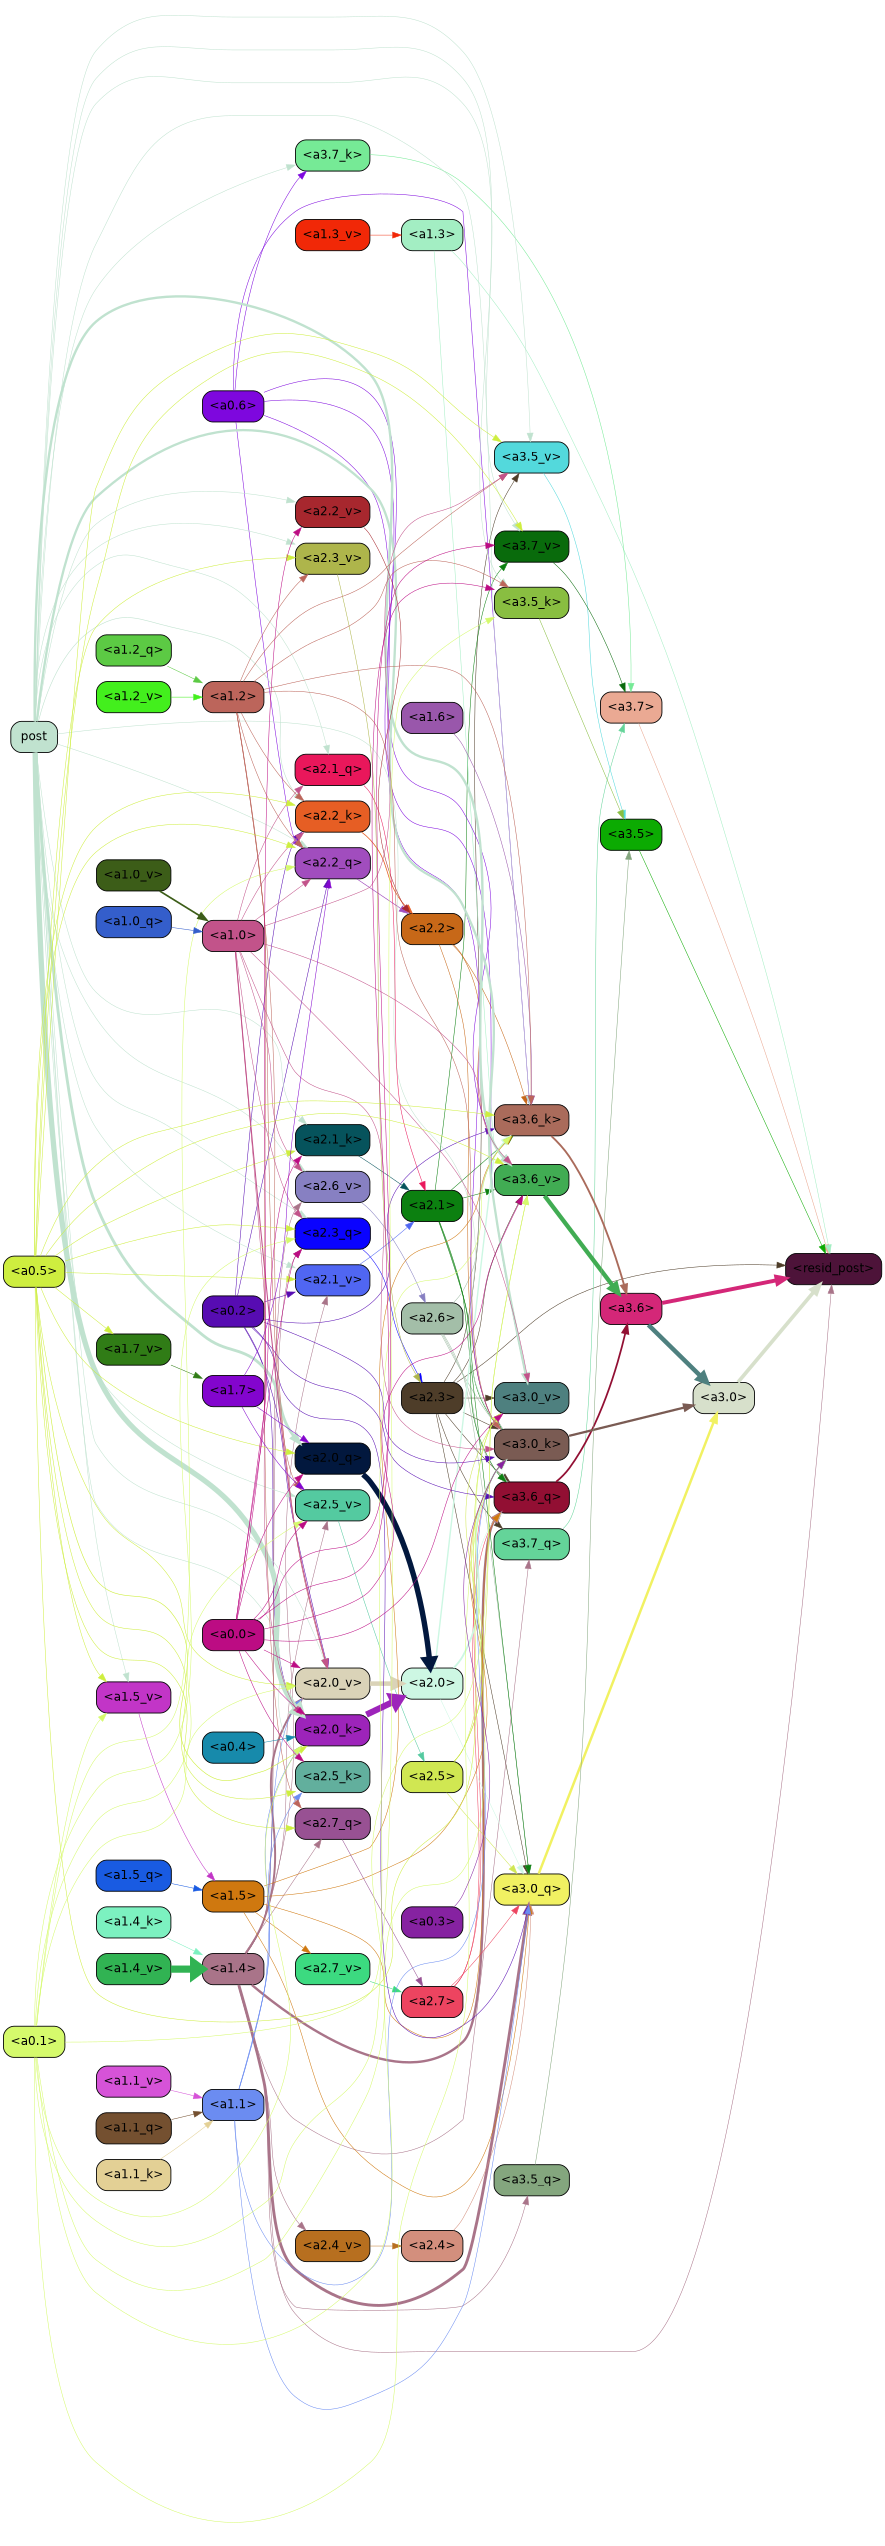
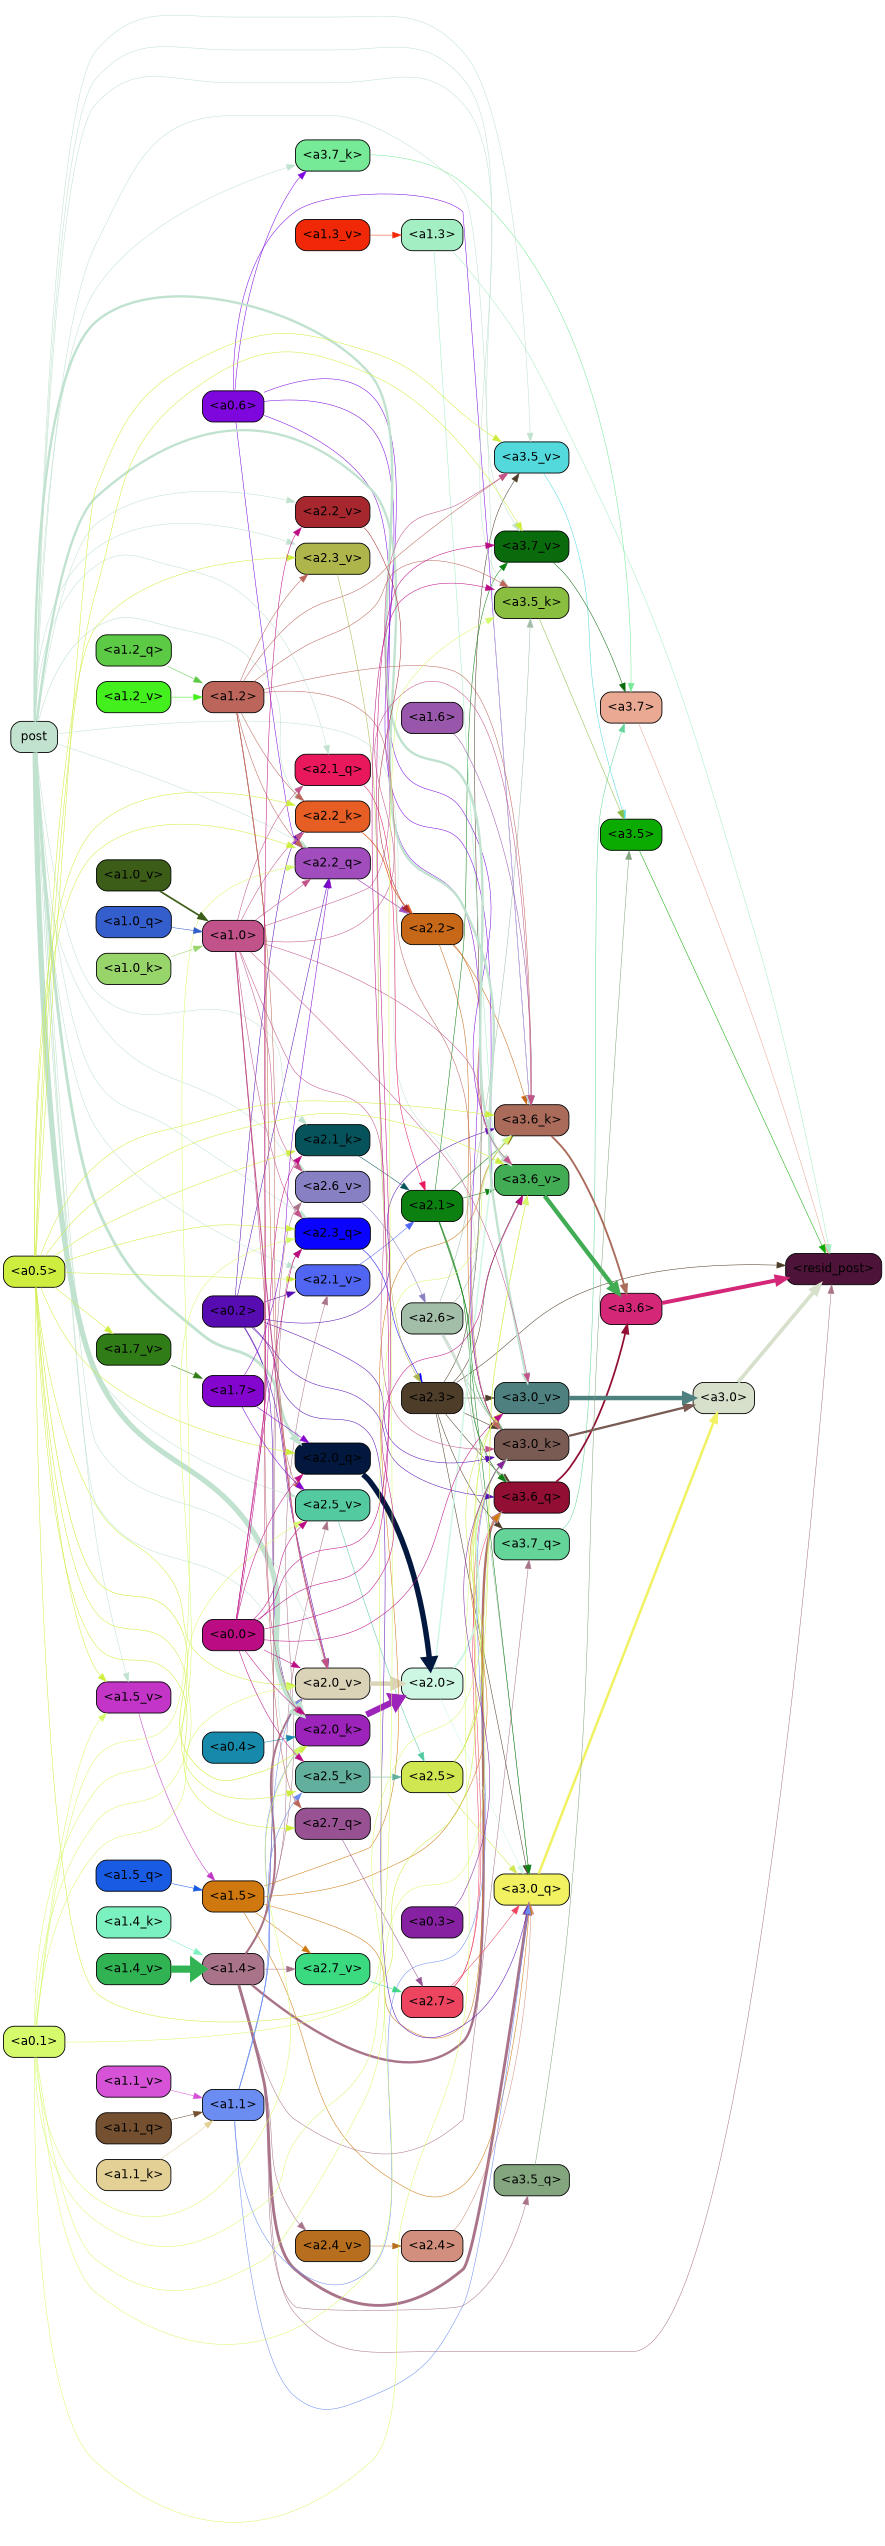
edge "<a1.0>" -> "<a3.6_k>": added
edge "<a2.6>" -> "<a3.5_k>": added
node "<a1.0_k>": added
edge "<a3.6>" -> "<a3.0>": now "<a3.0_v>" -> "<a3.0>"
edge "<a2.5_k>" -> "<a2.5>": added
edge "<a1.4>" -> "<a2.7_q>": now "<a1.4>" -> "<a2.7_v>"
